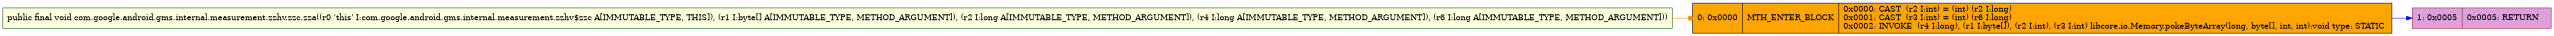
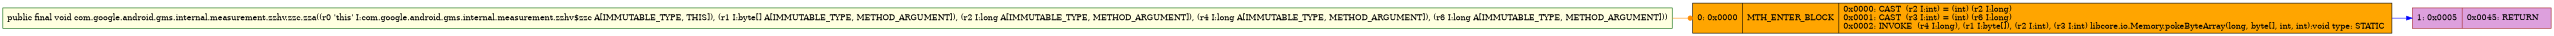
node "1: 0x0005": text "0x0005: RETURN" -> "0x0045: RETURN"
